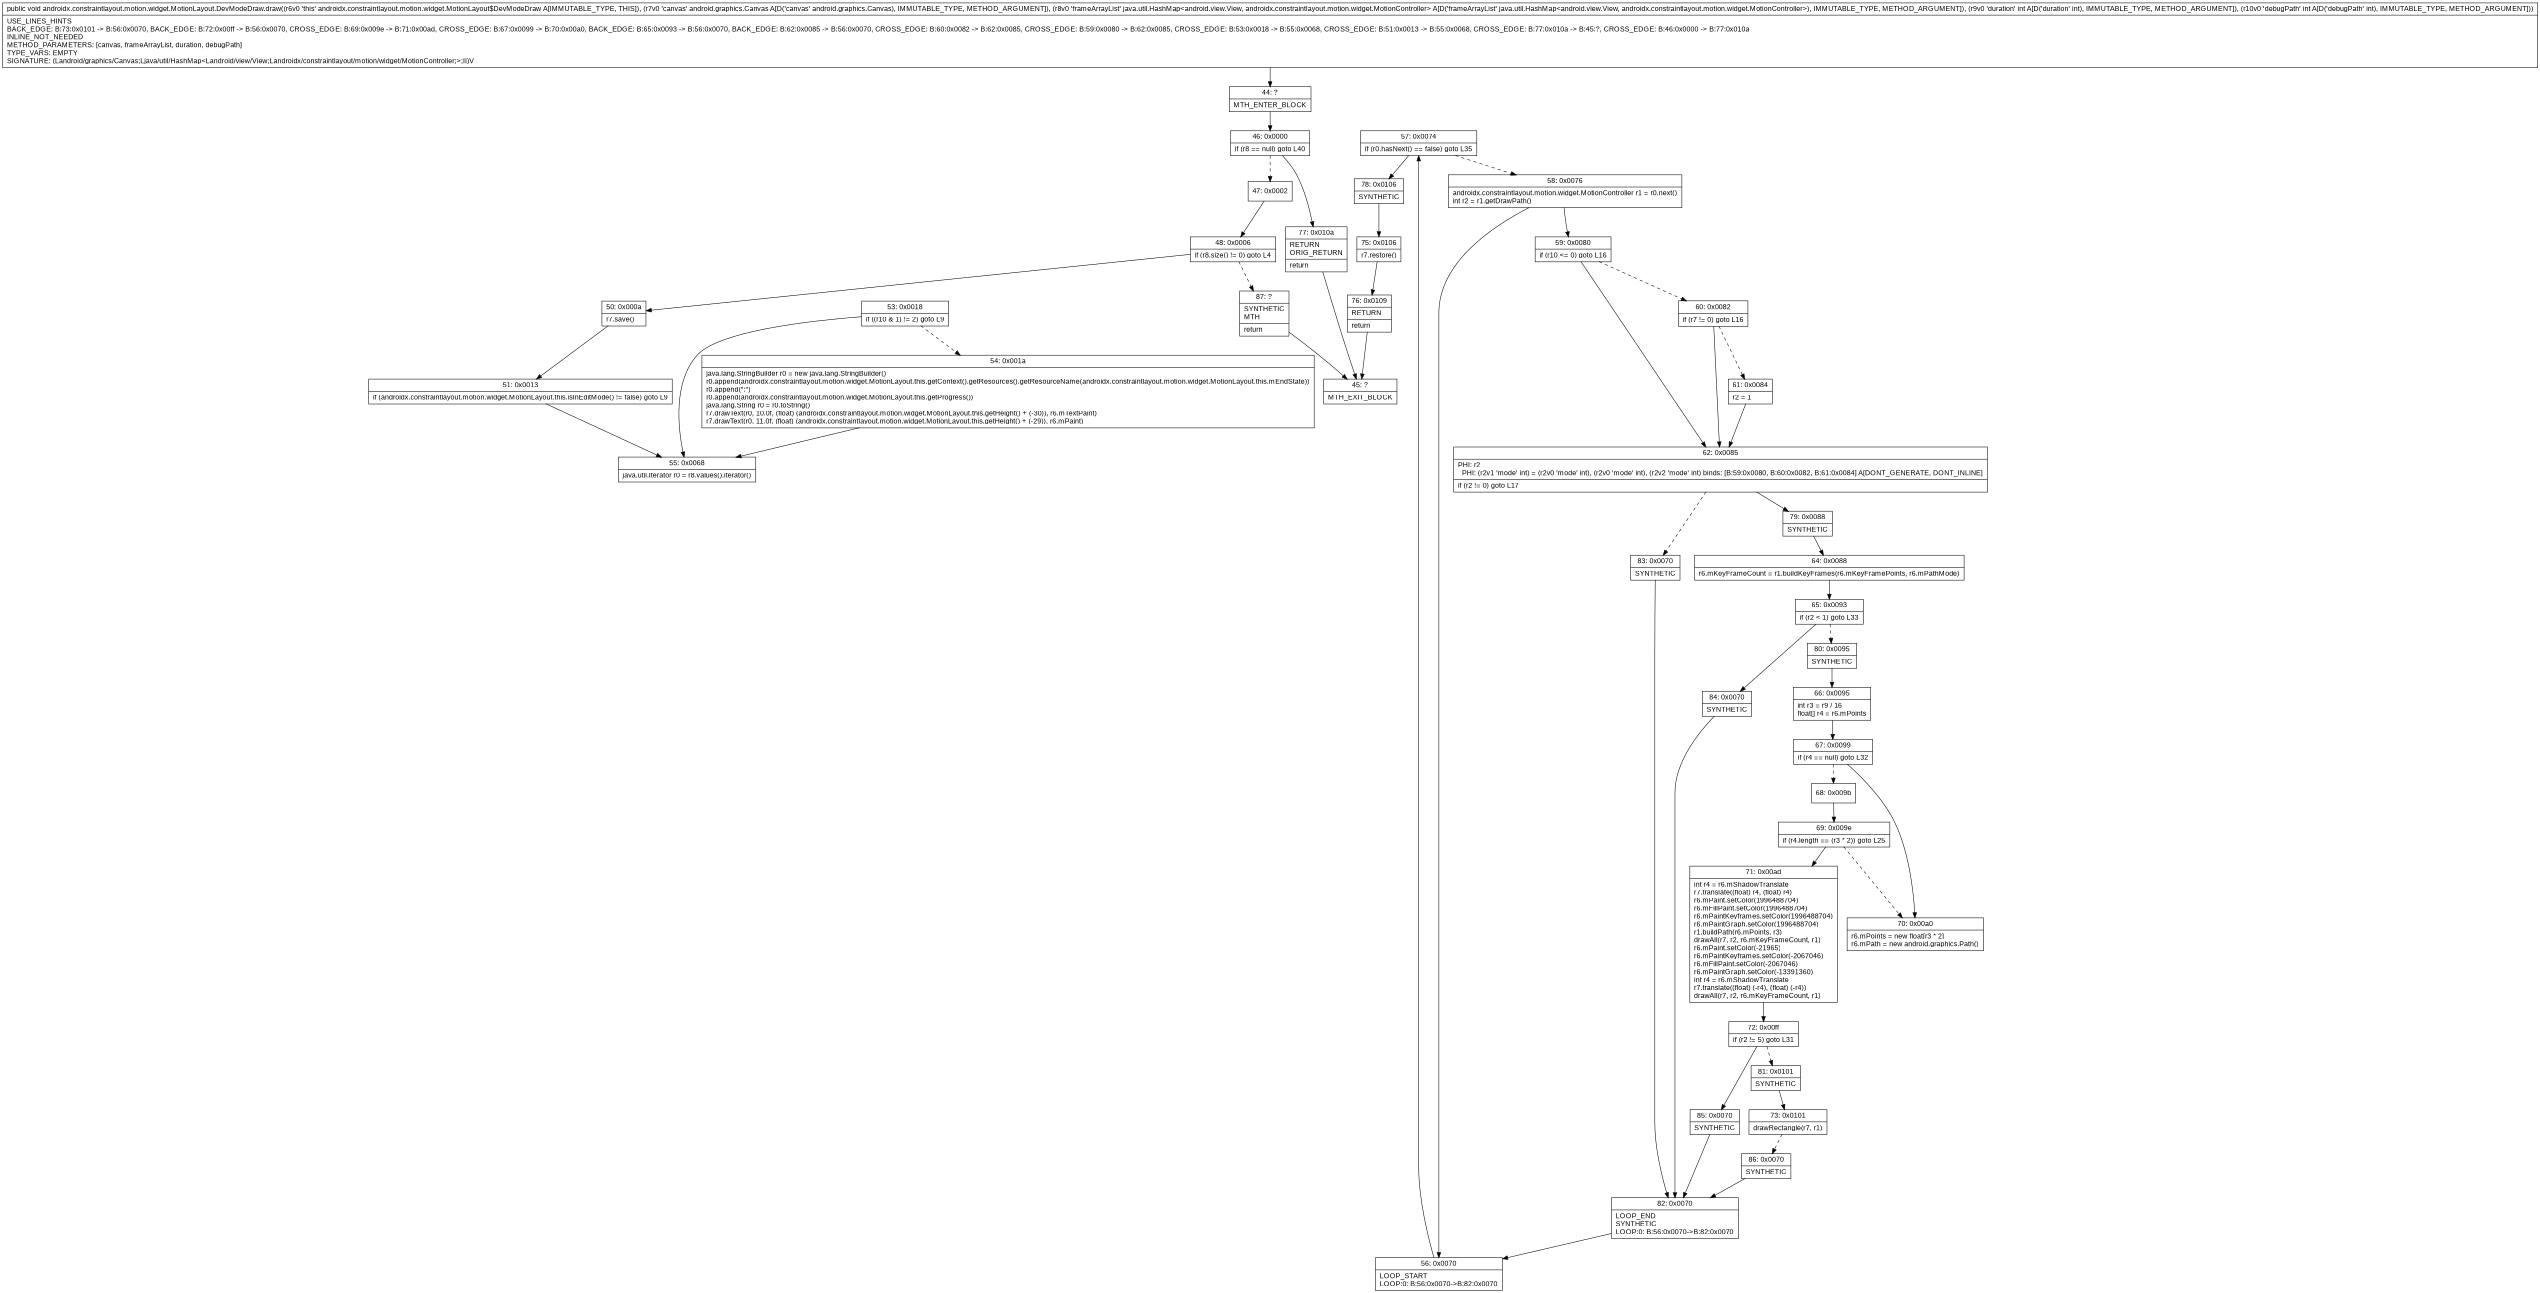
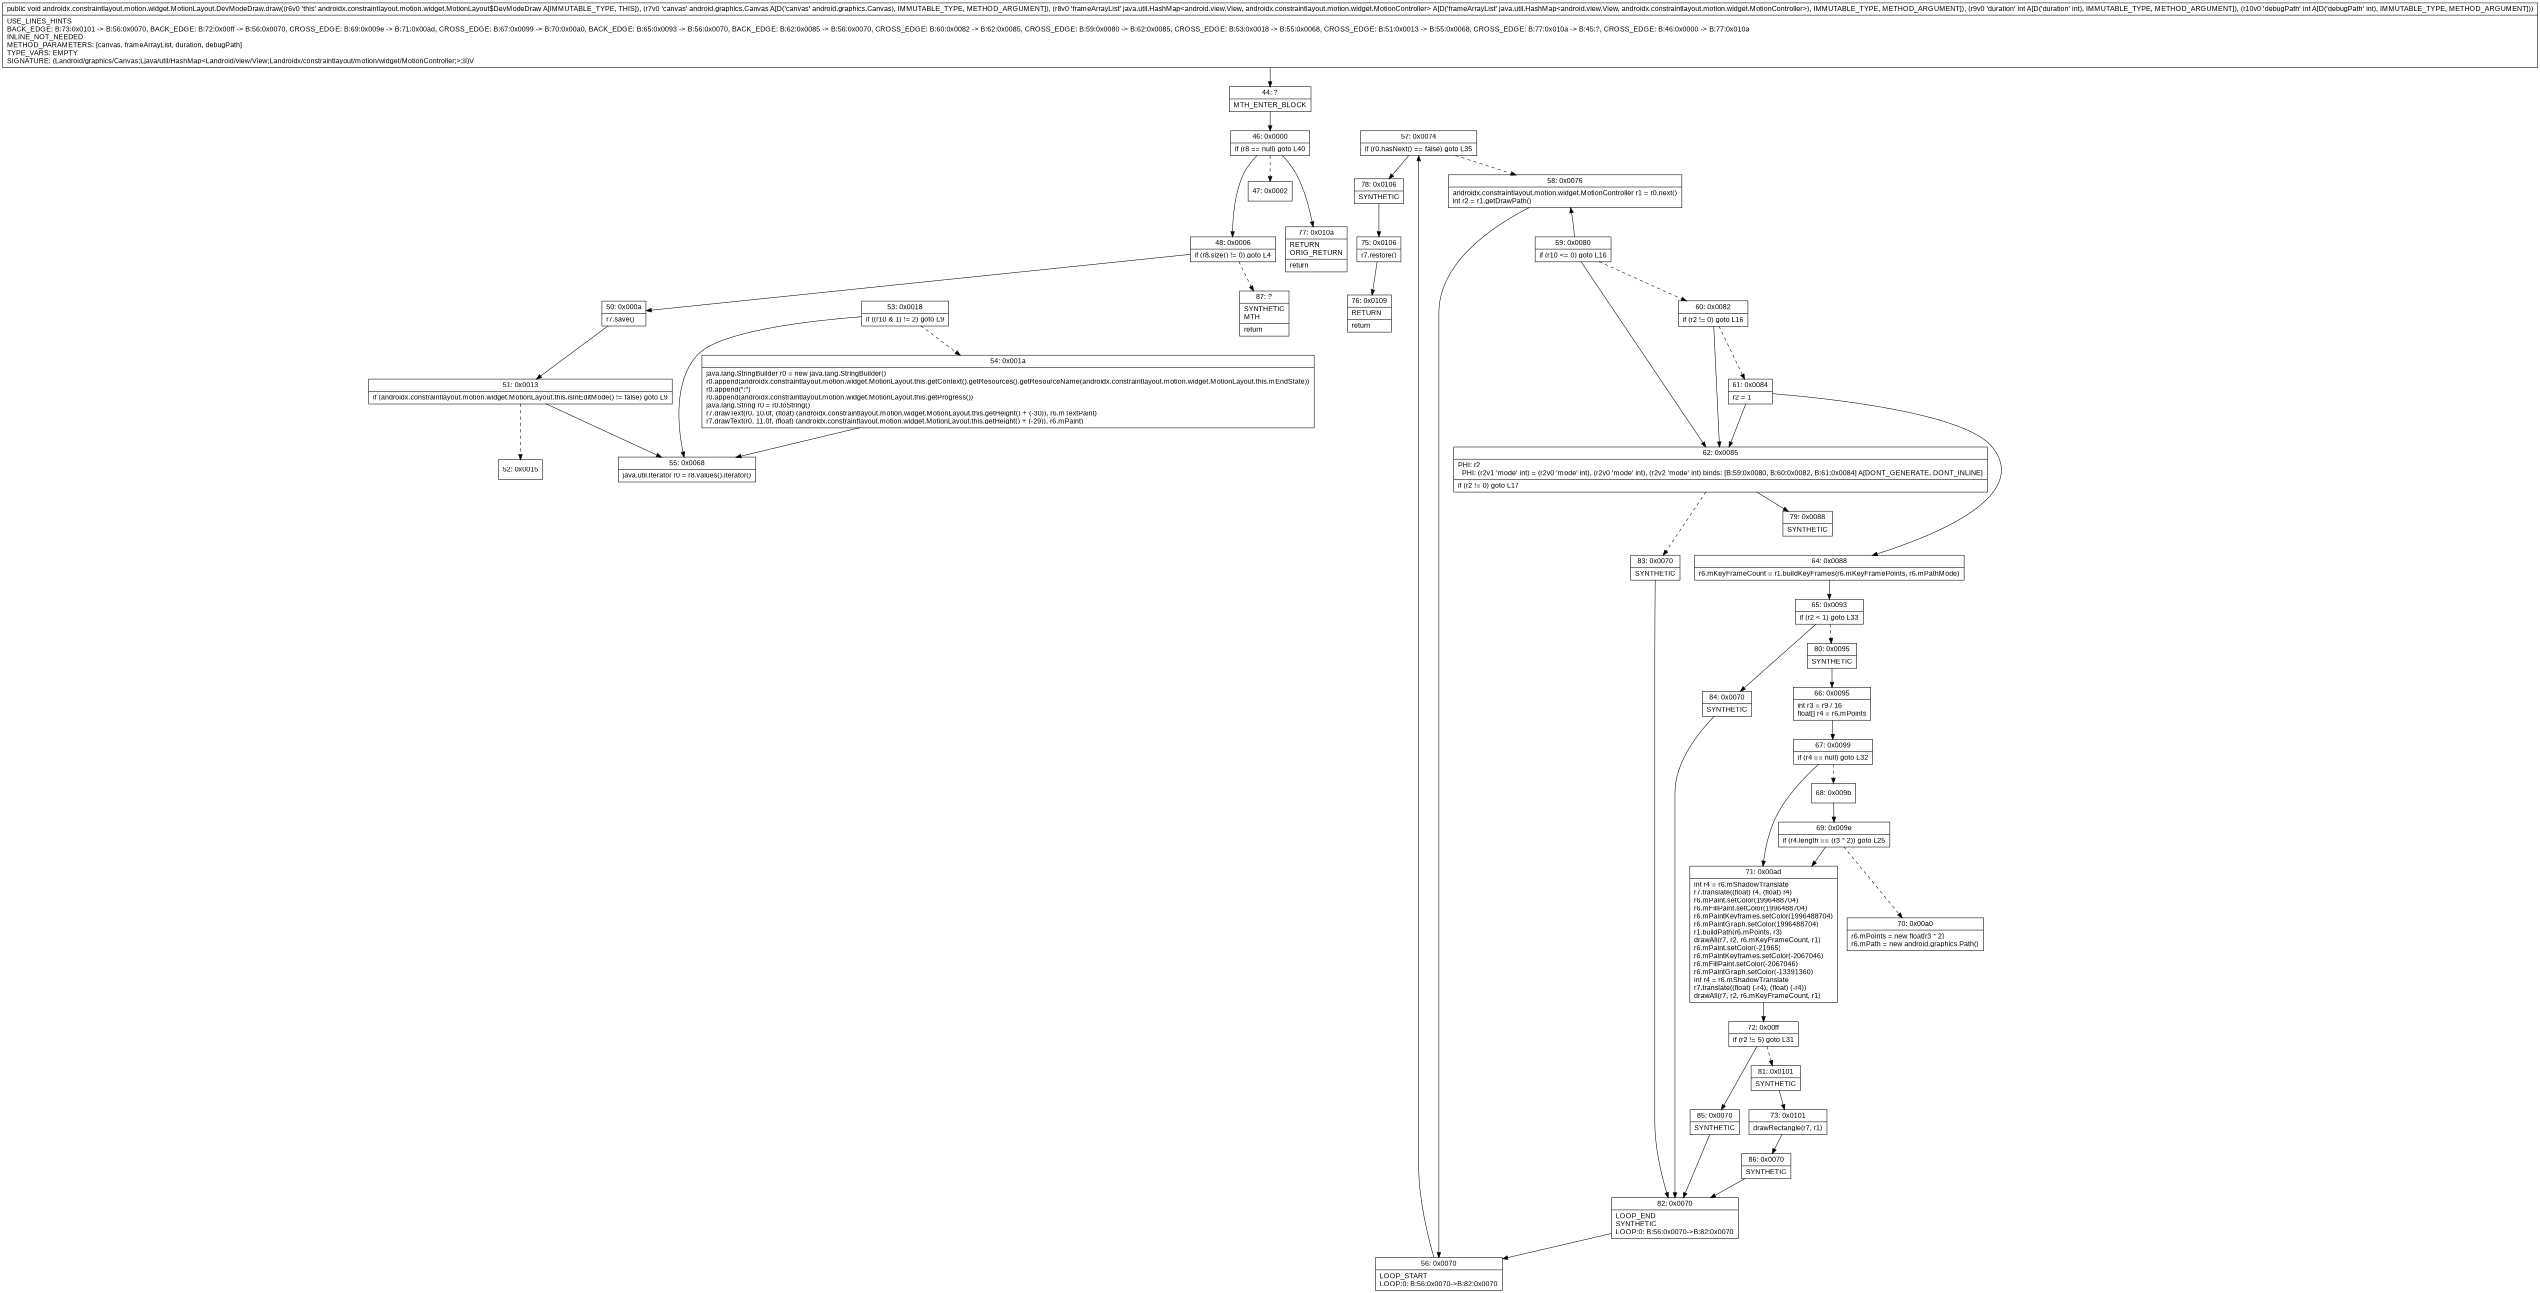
edge "47: 0x0002" -> "48: 0x0006": now "46: 0x0000" -> "48: 0x0006"
edge "58: 0x0076" -> "59: 0x0080": reversed
node "60: 0x0082": text "if (r7 != 0) goto L16" -> "if (r2 != 0) goto L16"
node "45: ?": removed
node "52: 0x0015": added
edge "79: 0x0088" -> "64: 0x0088": now "61: 0x0084" -> "64: 0x0088"
edge "67: 0x0099" -> "70: 0x00a0": now "67: 0x0099" -> "71: 0x00ad"
edge "73: 0x0101" -> "86: 0x0070": style dashed -> solid
